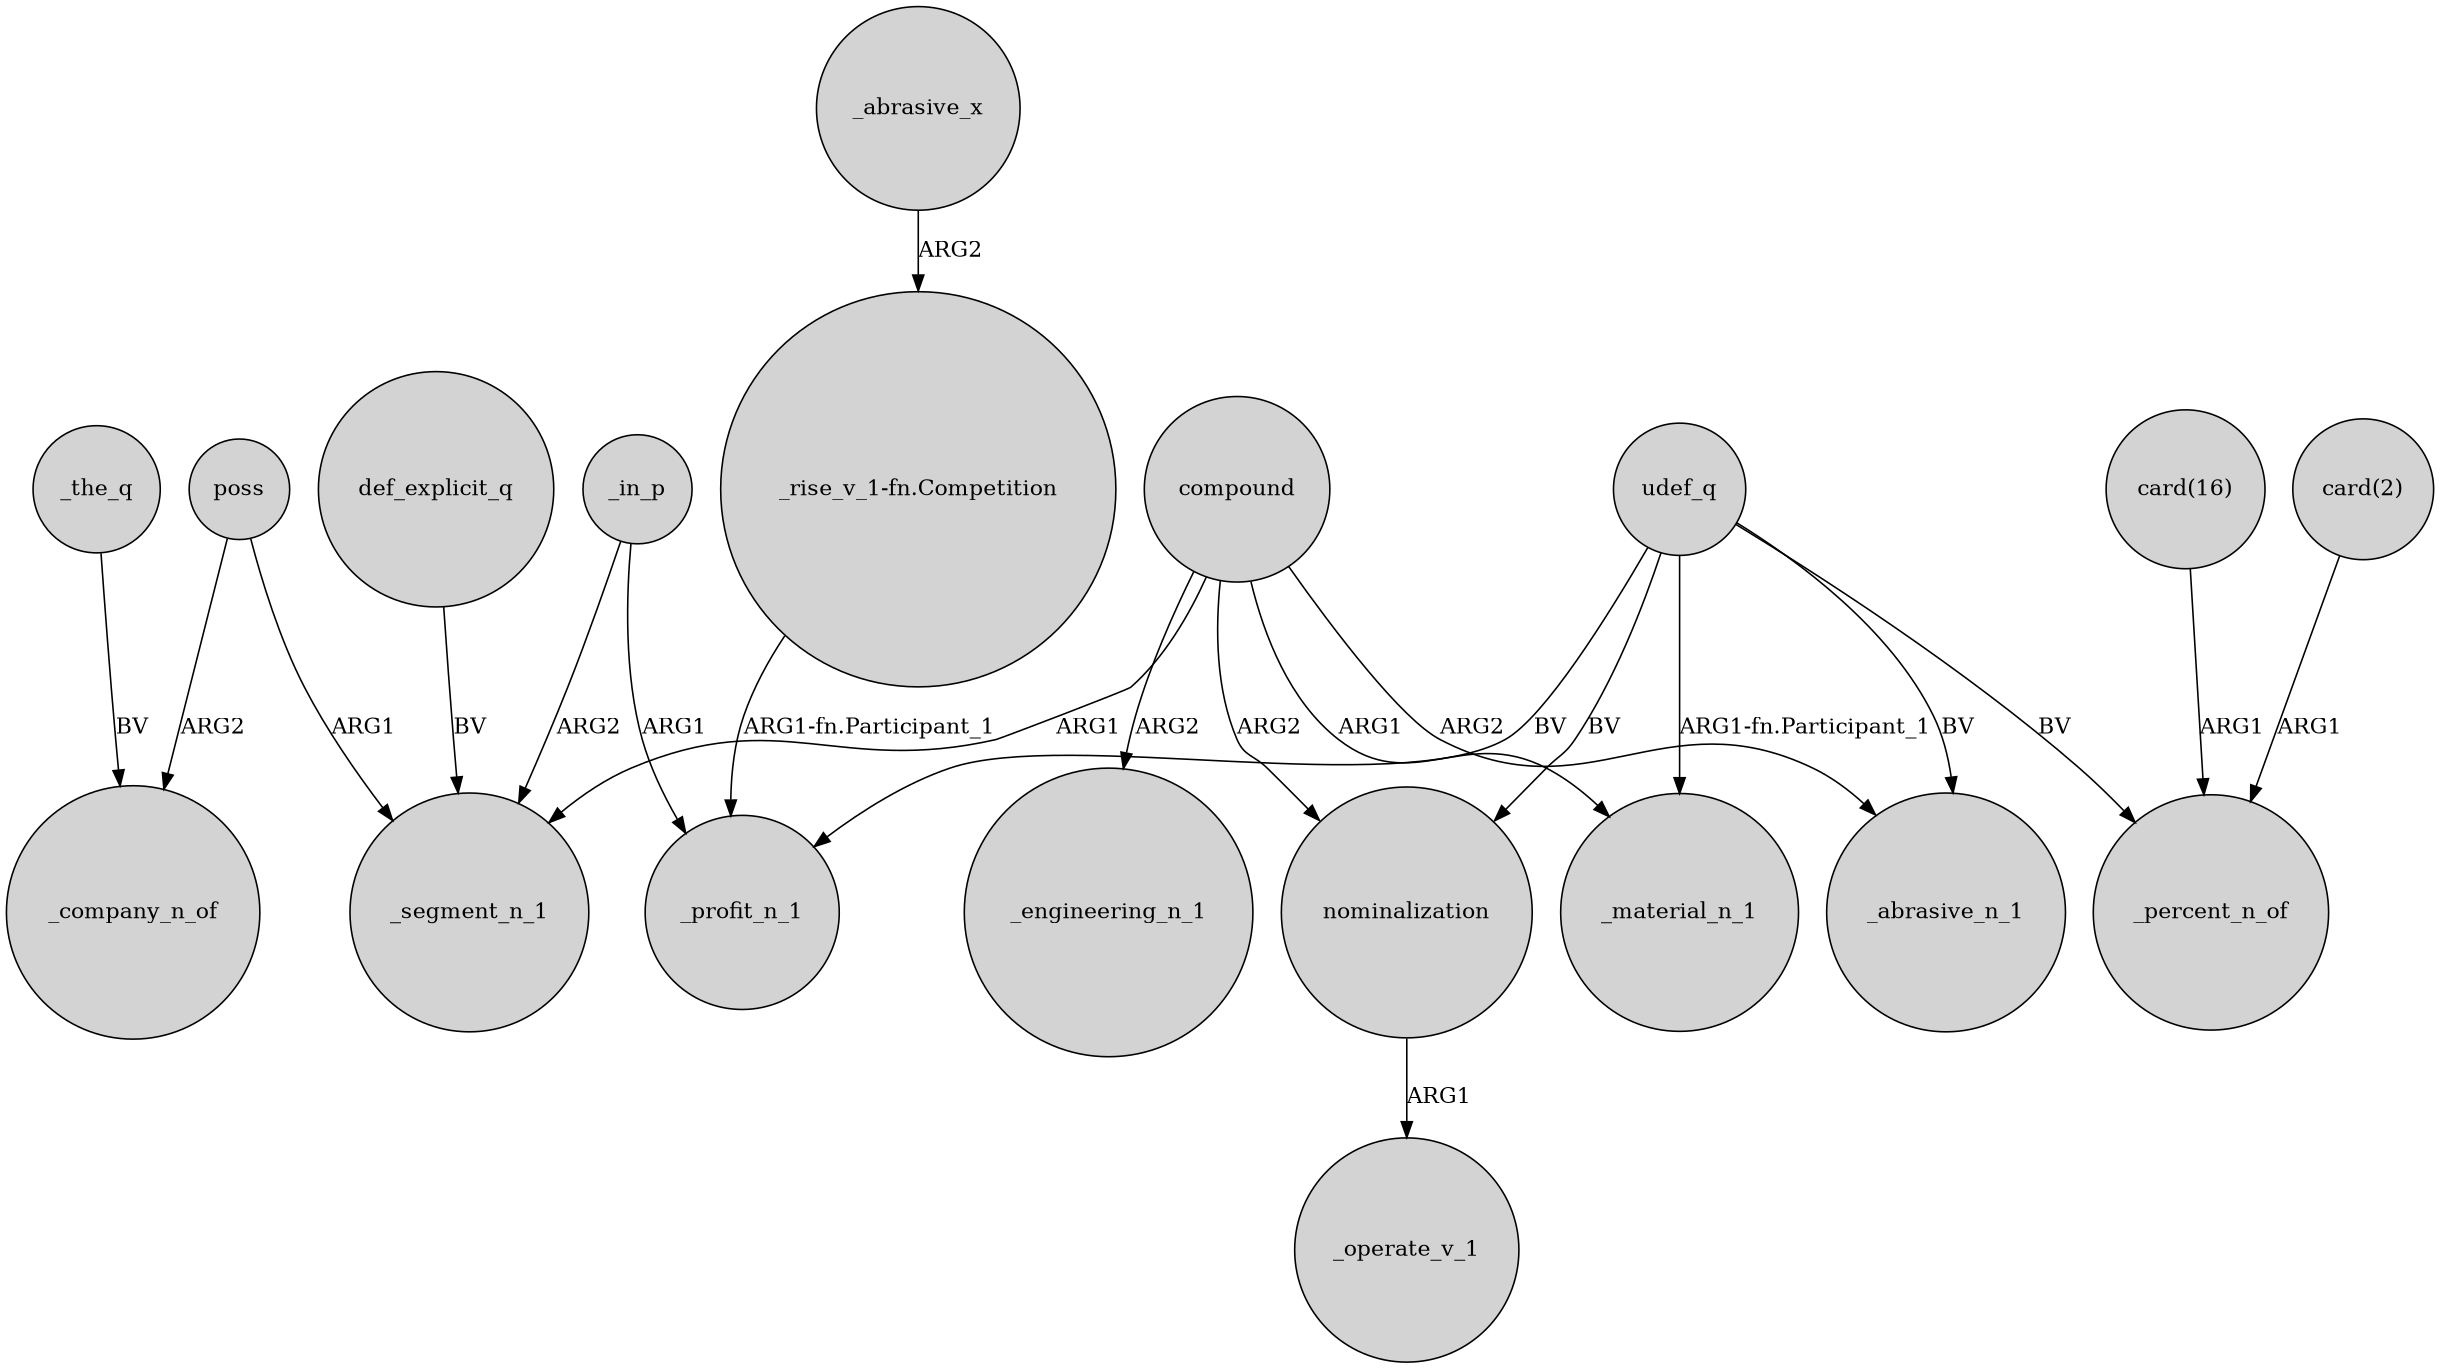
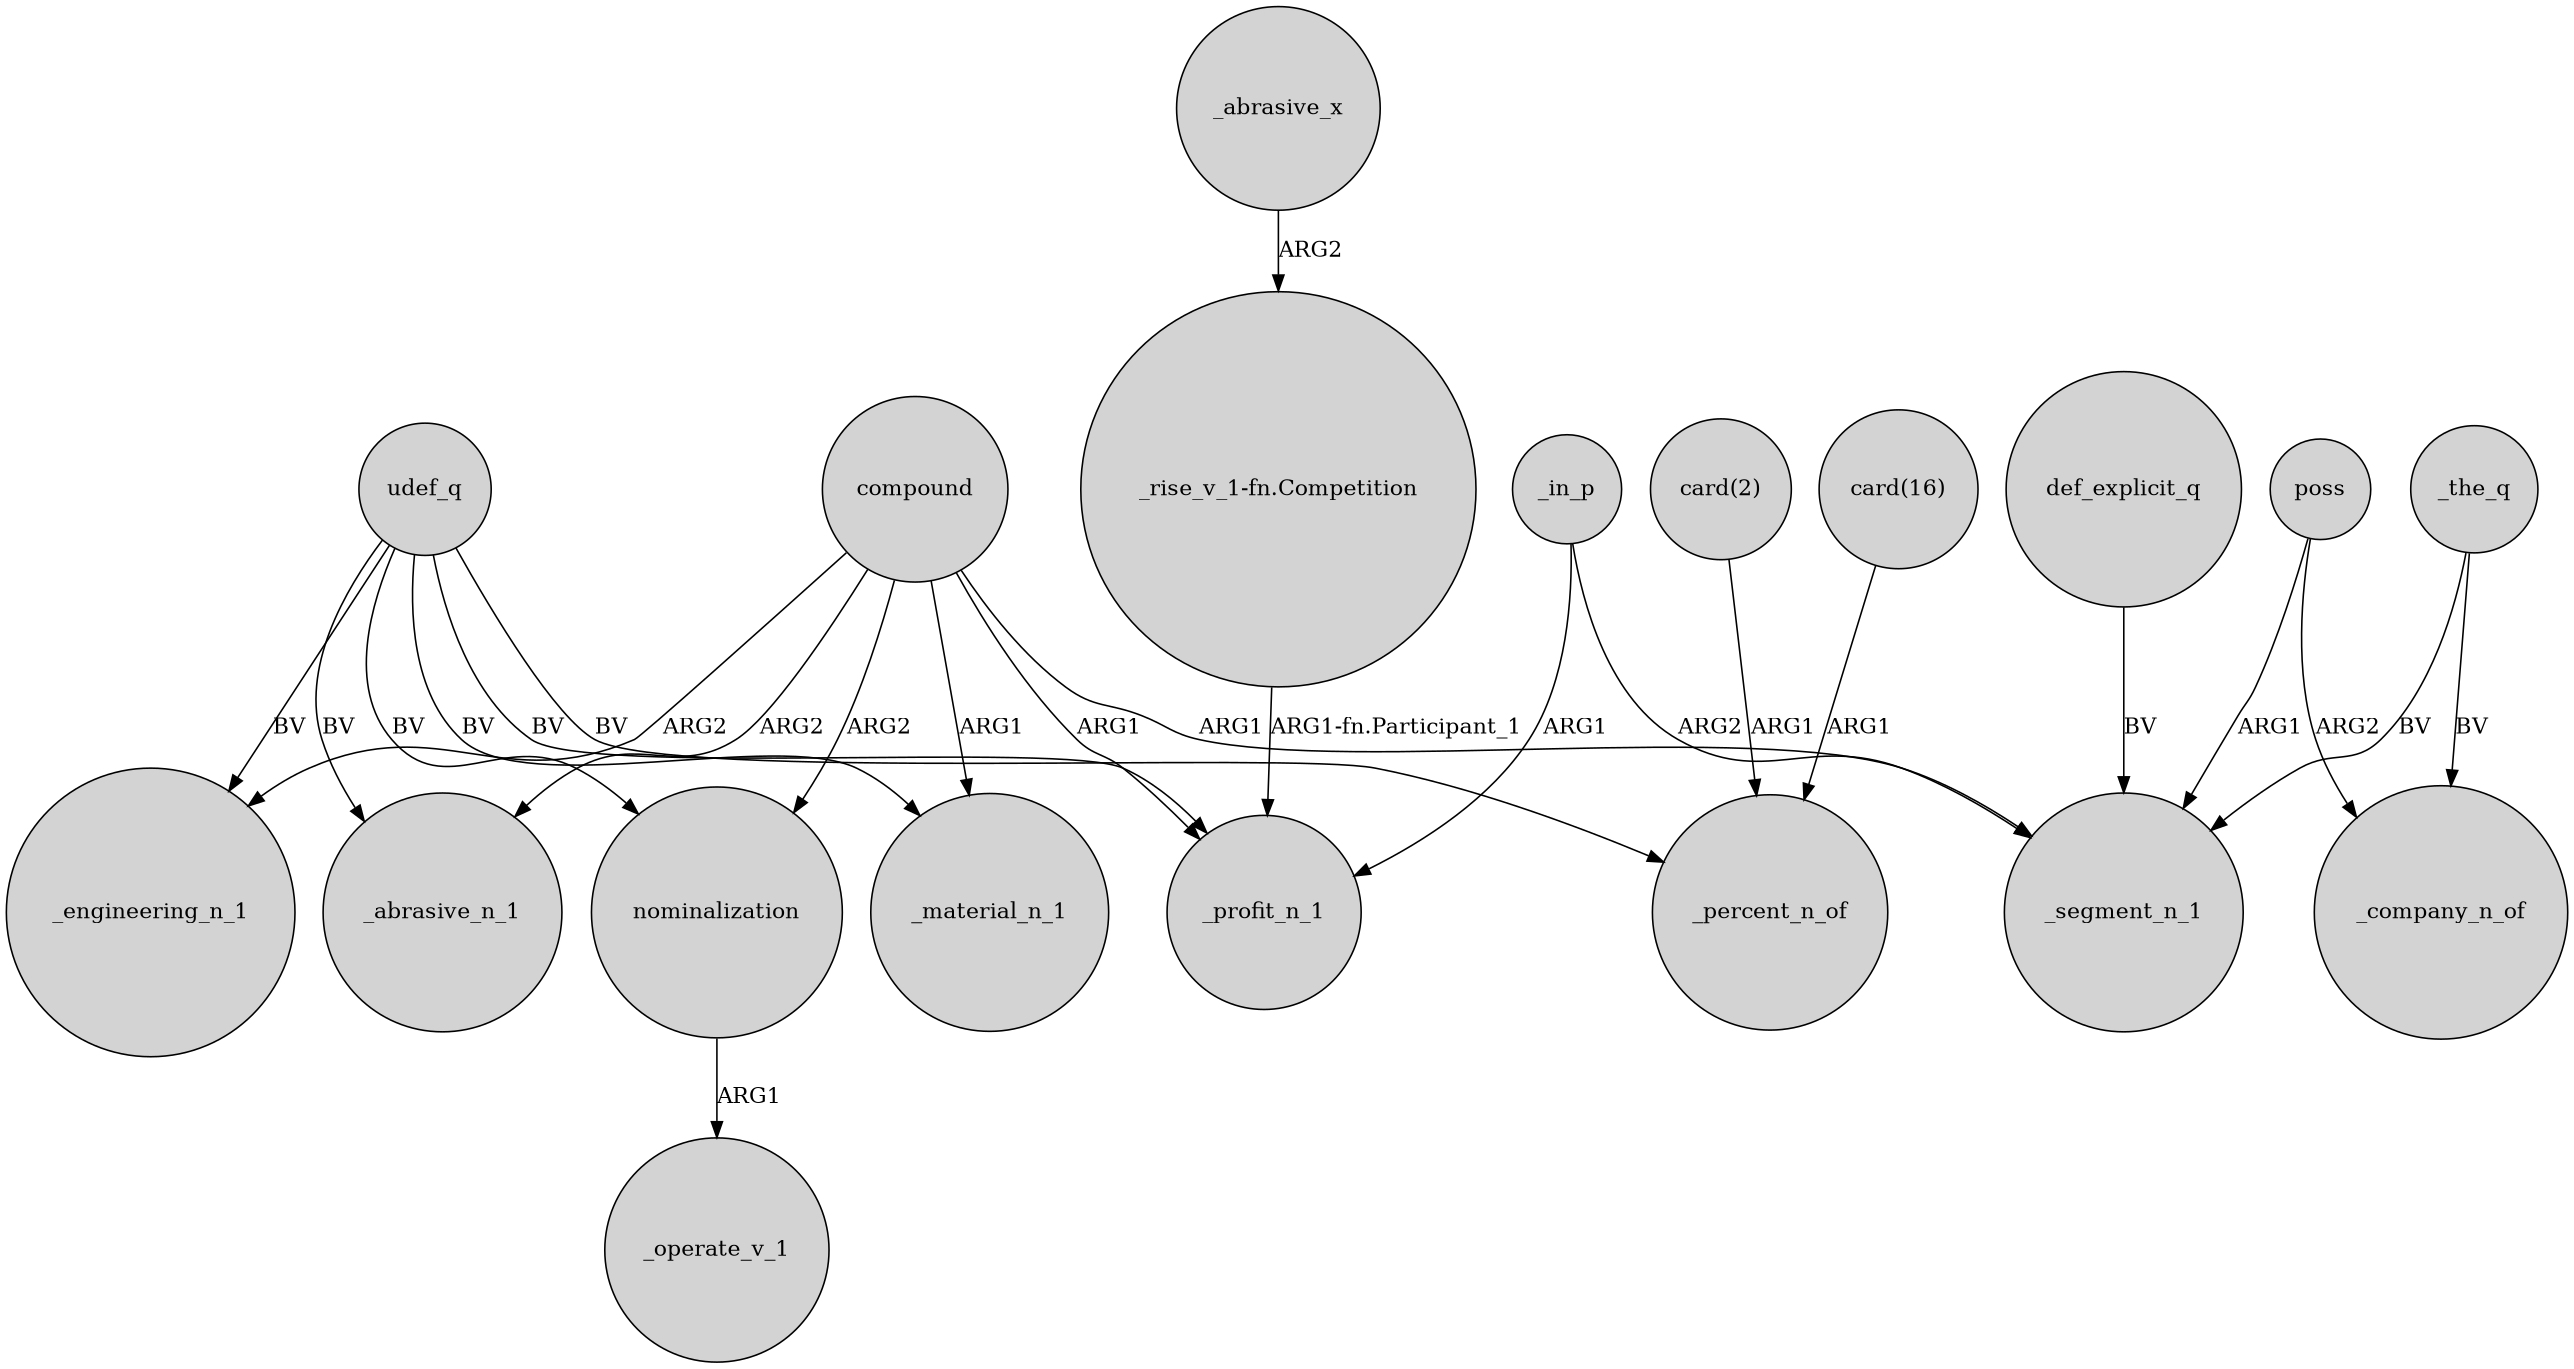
edge "udef_q" -> "_engineering_n_1": added, label "BV"
edge "compound" -> "_profit_n_1": added, label "ARG1"
edge "udef_q" -> "_material_n_1": label "ARG1-fn.Participant_1" -> "BV"
edge "_the_q" -> "_segment_n_1": added, label "BV"
